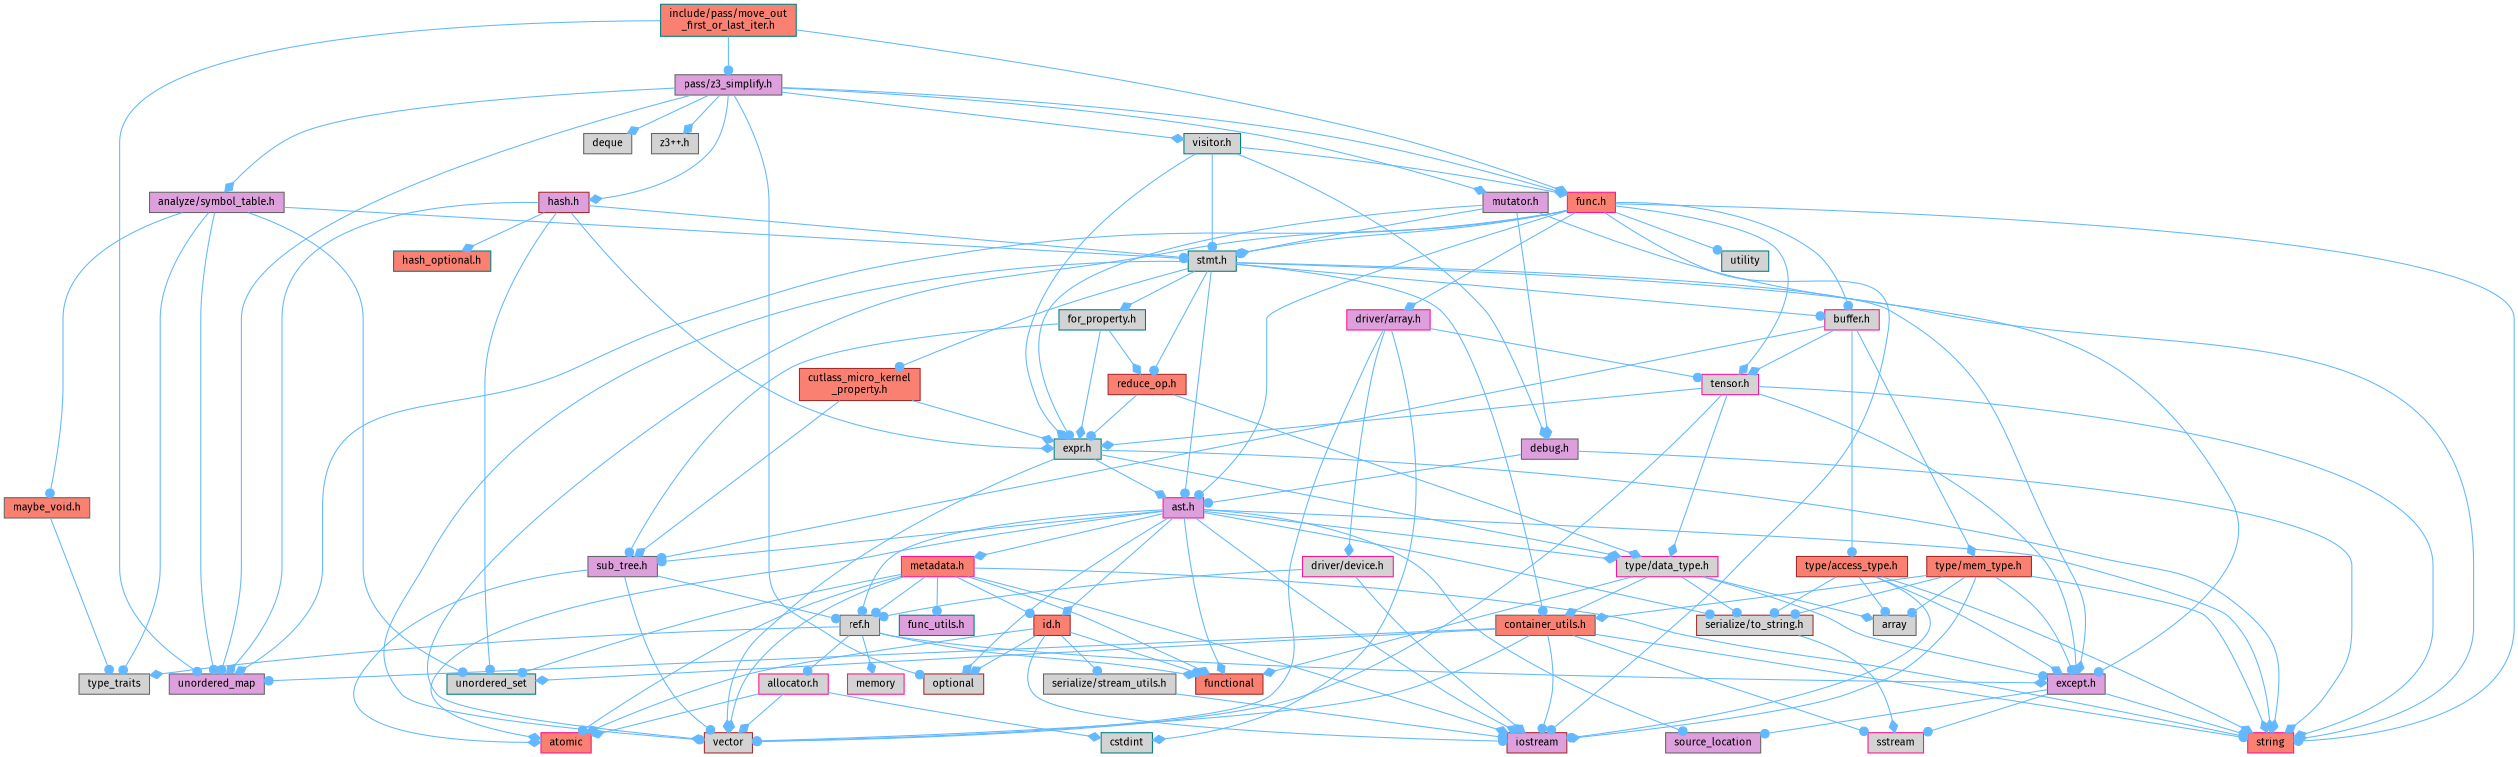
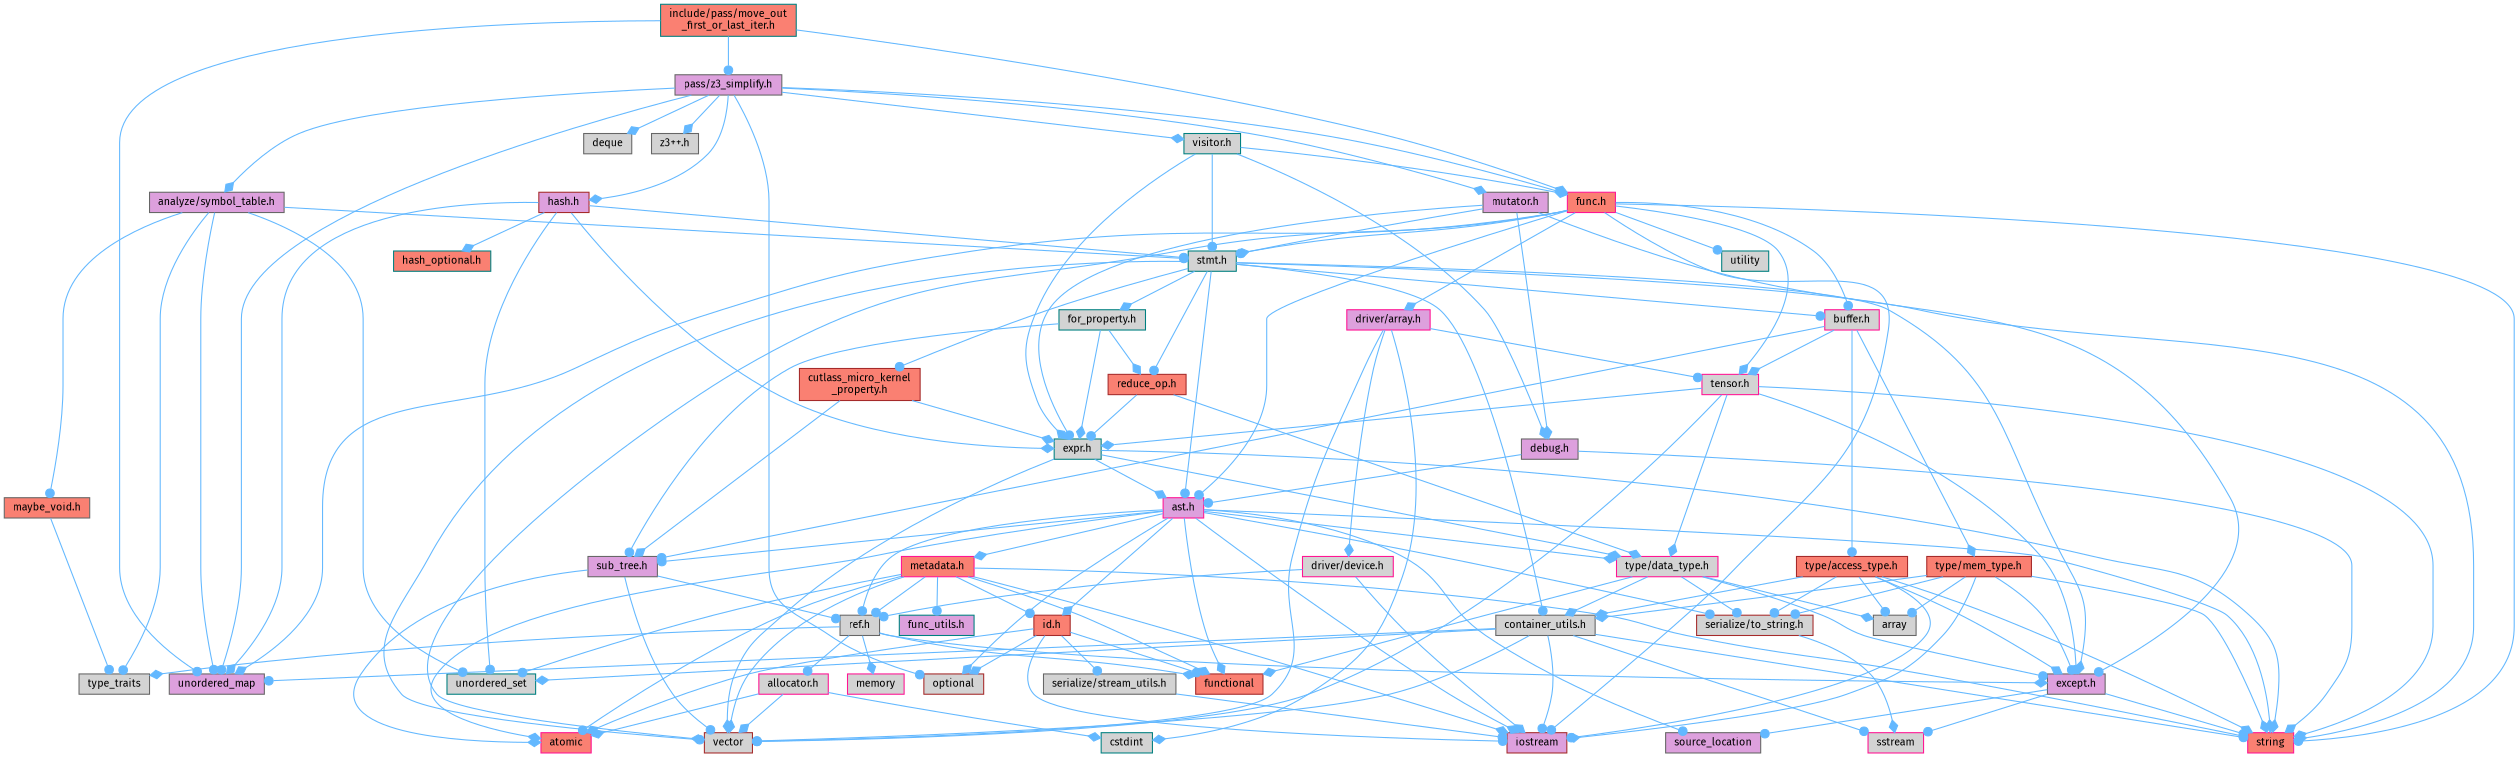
edge "type/access_type.h" -> "container_utils.h": added
node "container_utils.h": fillcolor salmon -> lightgrey
